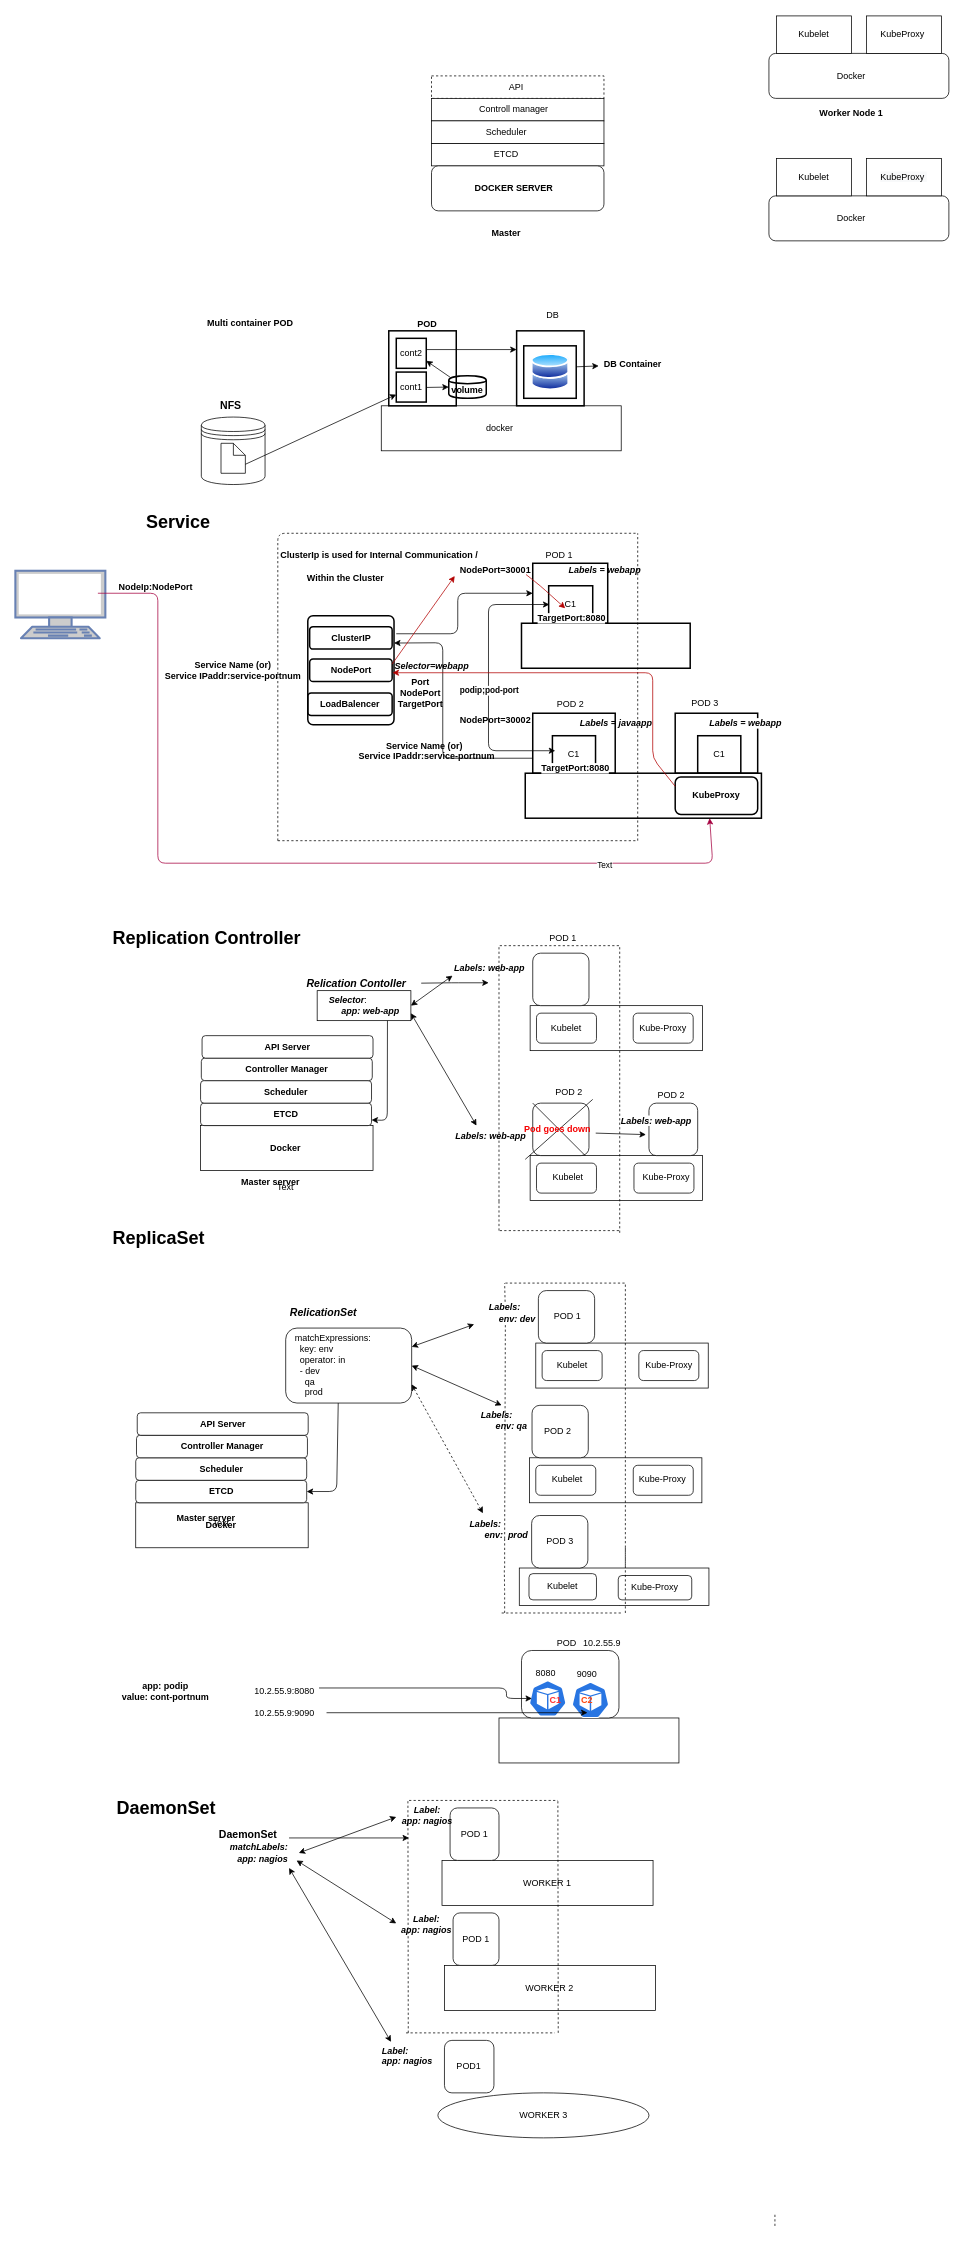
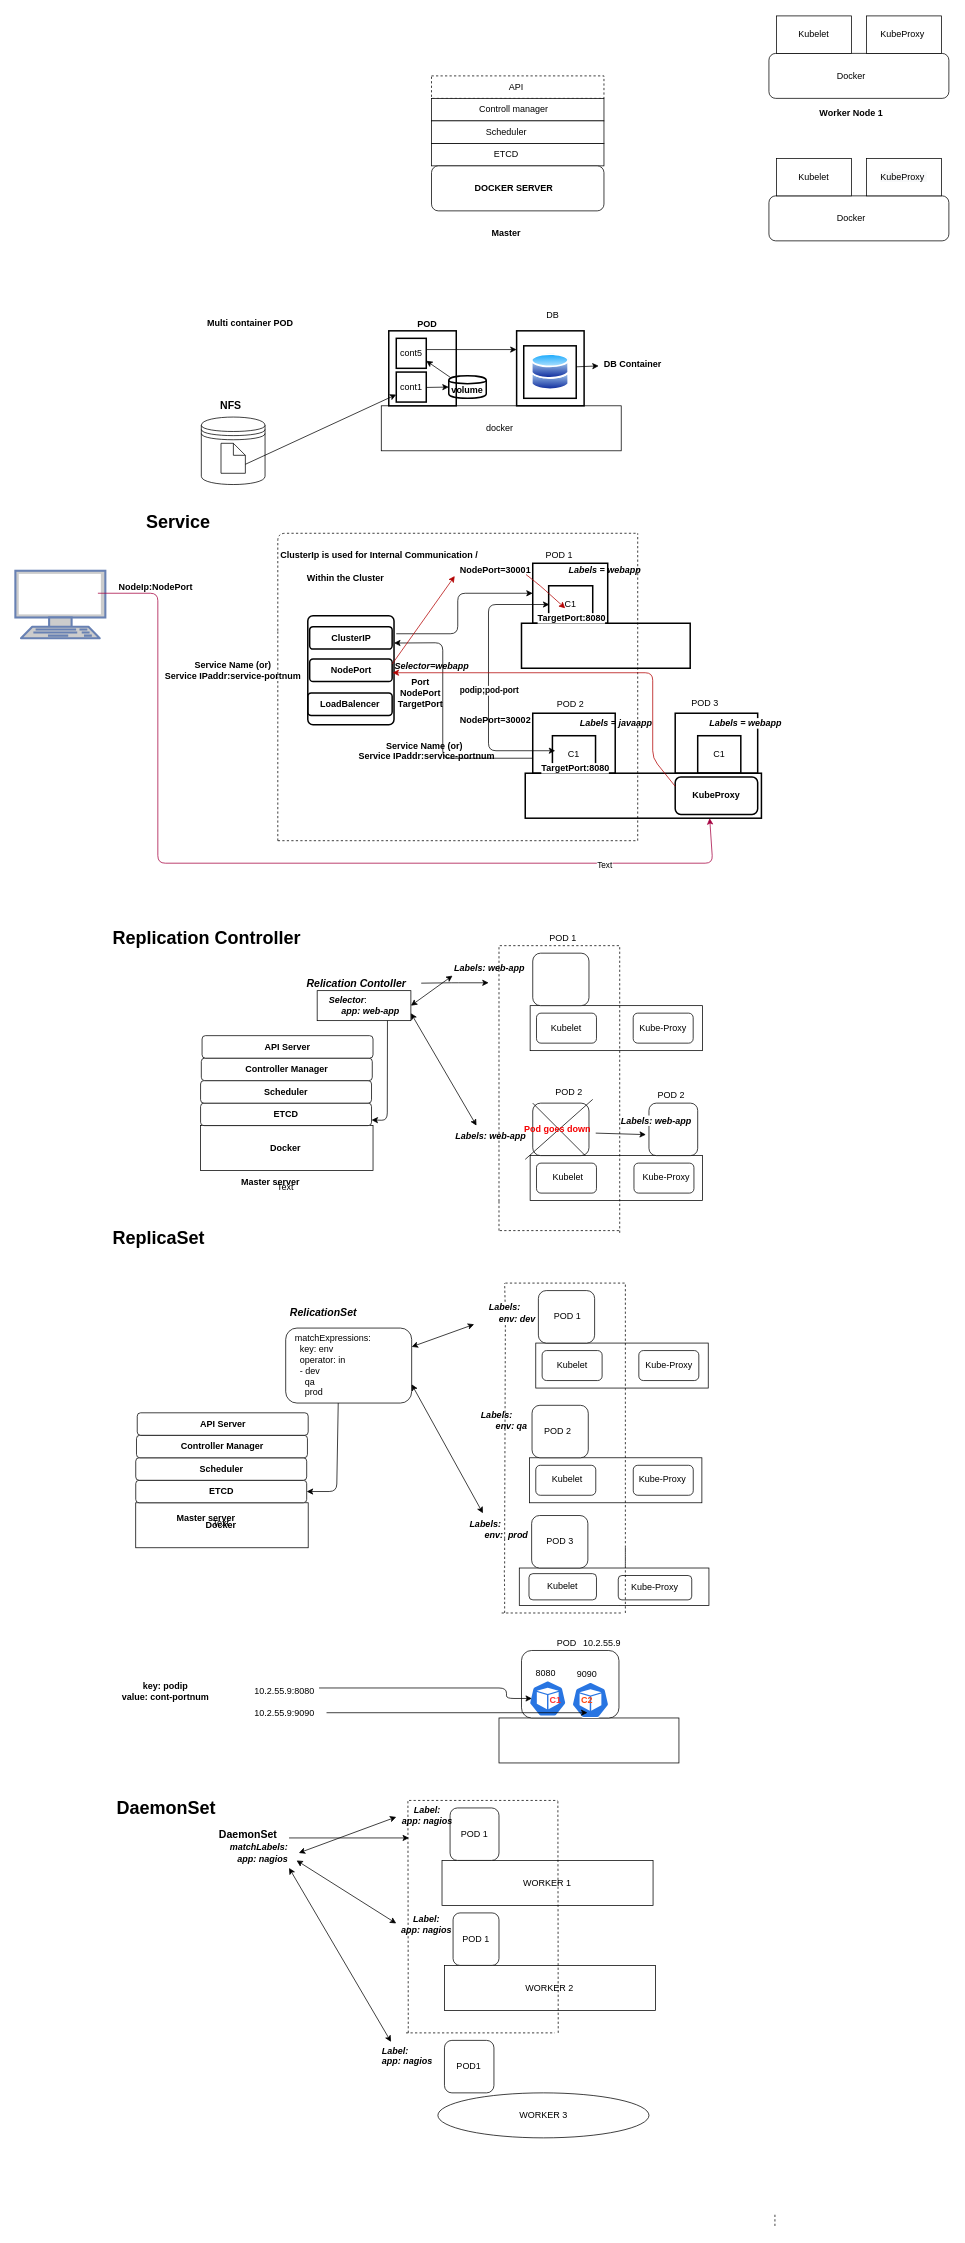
node "cont2": label "cont2" -> "cont5"
edge "matchExpressions: key: env operator: in - dev qa prod" -- "Labels: env: qa": removed
edge "matchExpressions: key: env operator: in - dev qa prod" -- "Labels: env: prod": style dashed -> solid
node "app: podip value: cont-portnum": label "app: podip value: cont-portnum" -> "key: podip value: cont-portnum"
